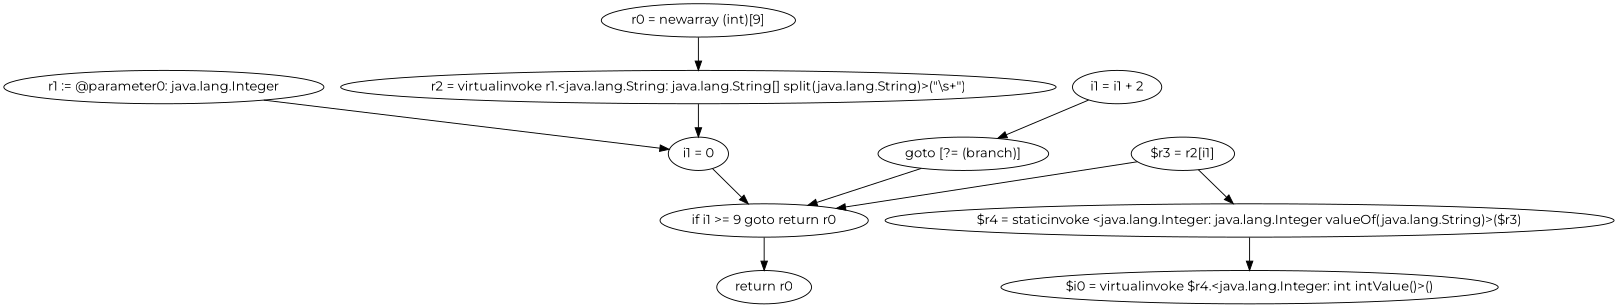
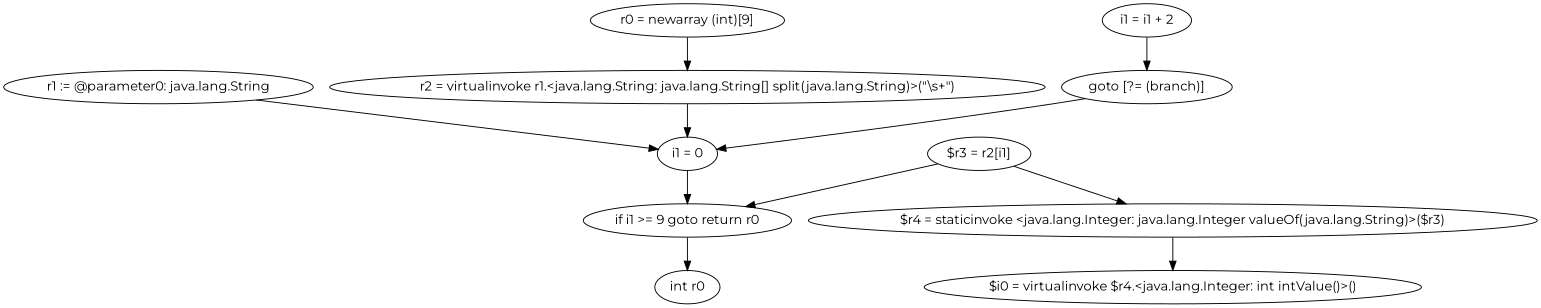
node "r1 := @parameter0: java.lang.Integer": label "r1 := @parameter0: java.lang.Integer" -> "r1 := @parameter0: java.lang.String"
edge "goto [?= (branch)]" -> "if i1 >= 9 goto return r0": now "goto [?= (branch)]" -> "i1 = 0"
node "return r0": label "return r0" -> "int r0"
